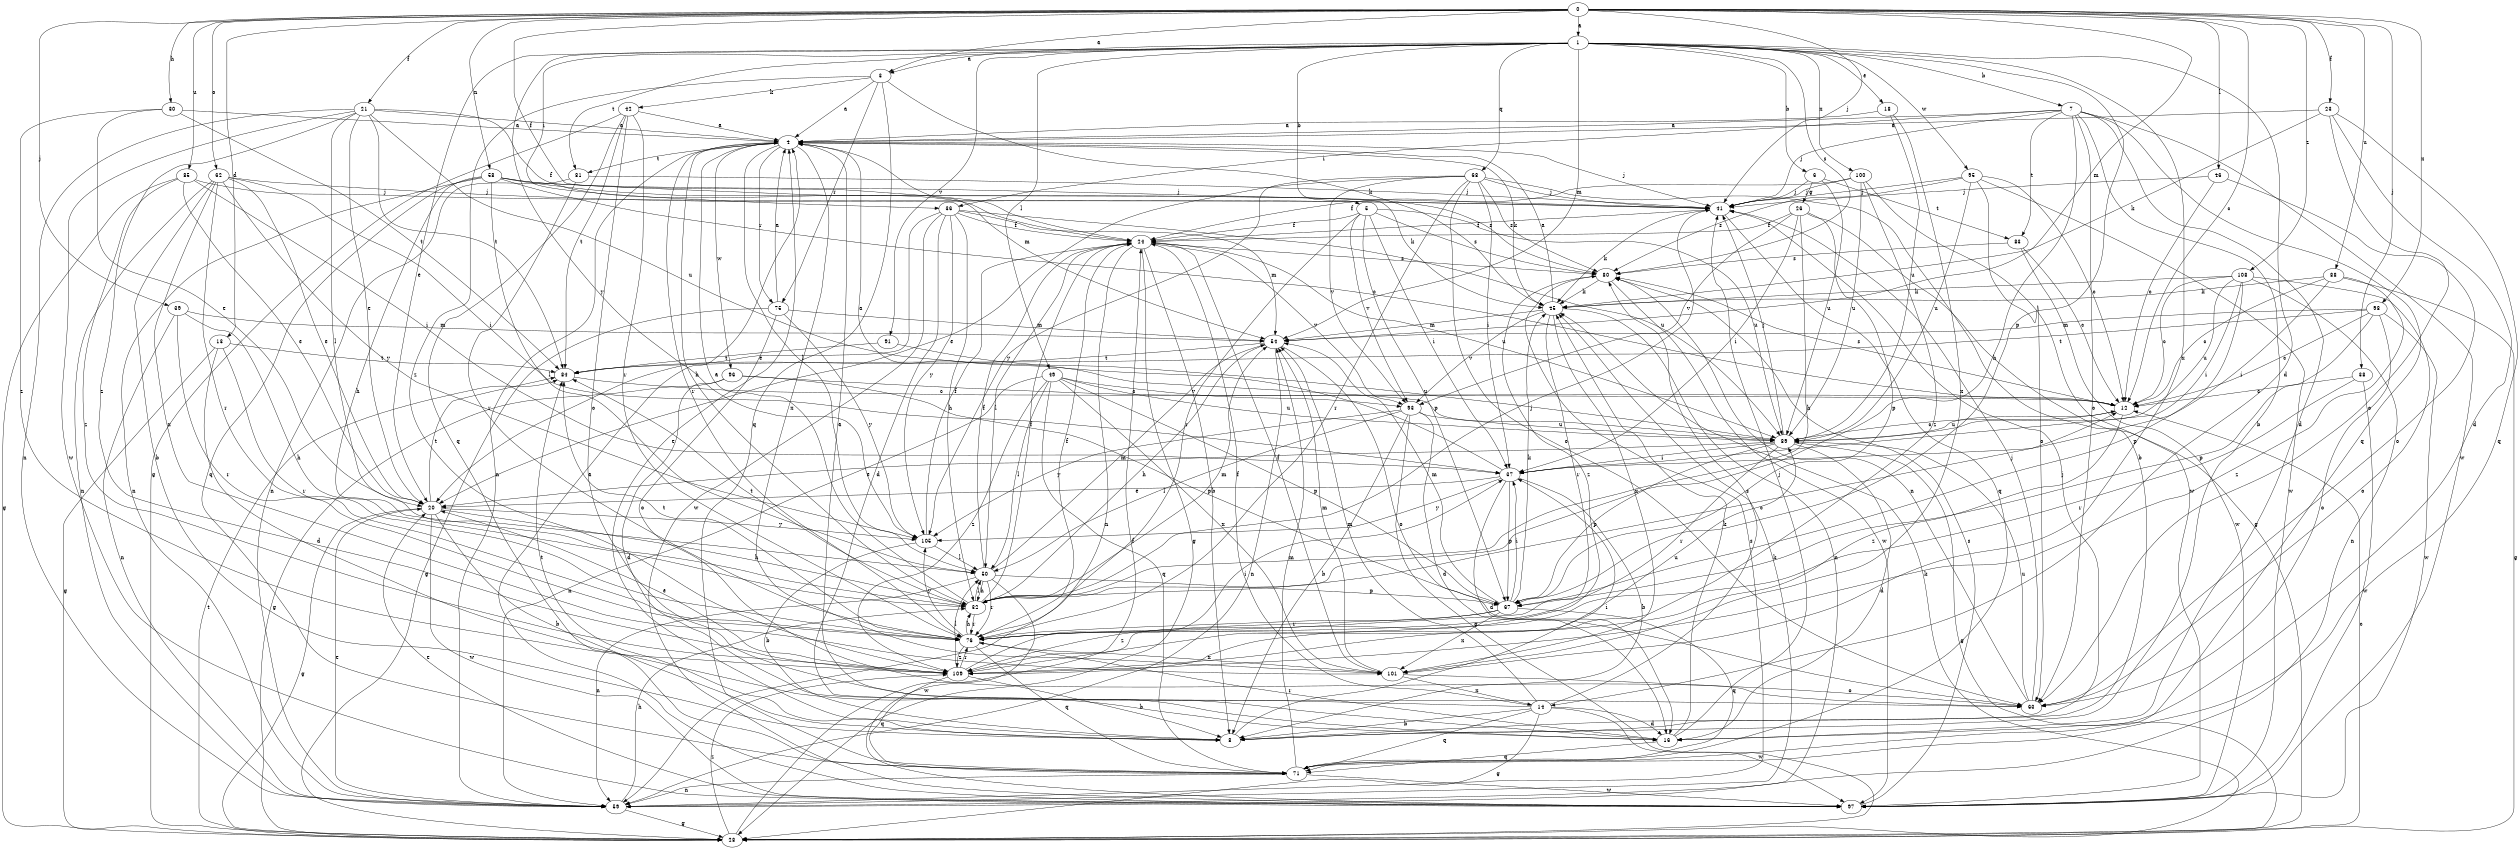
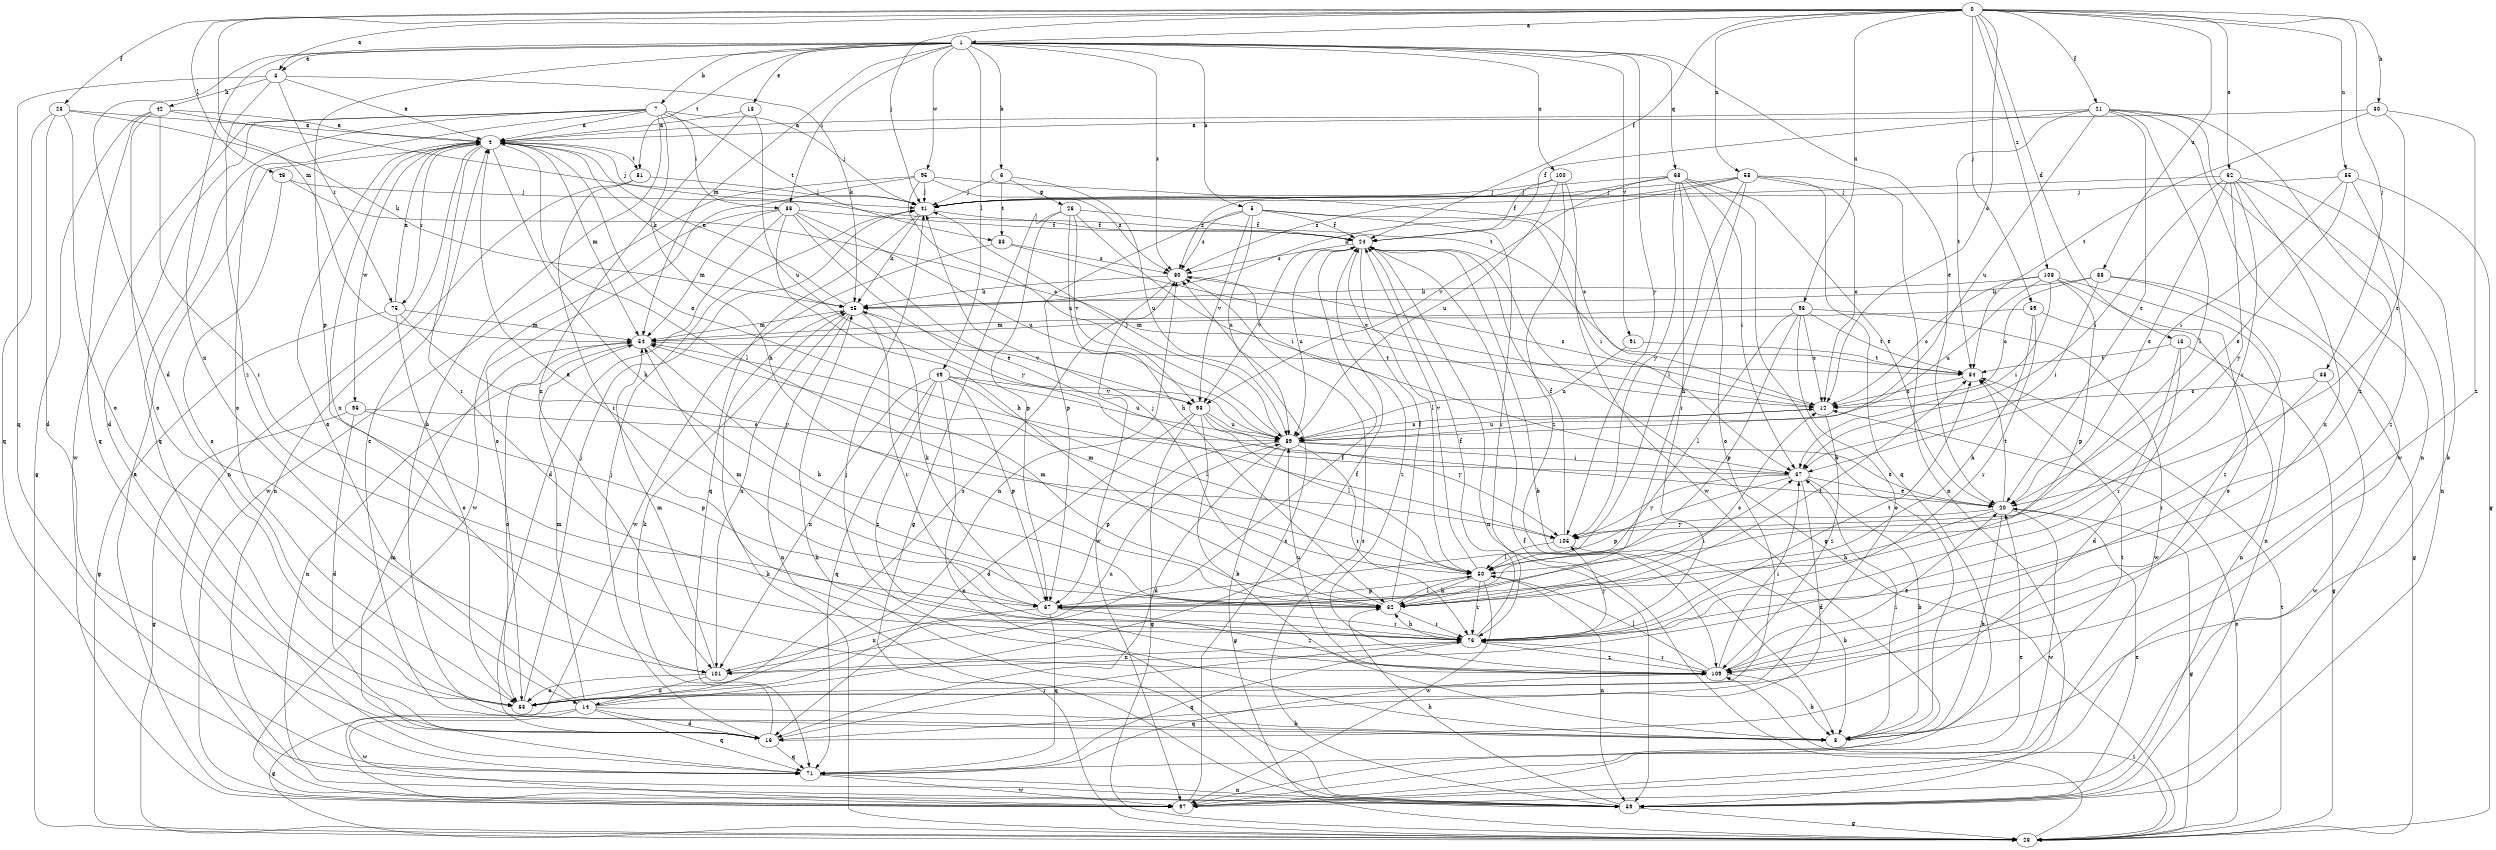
edge "96" -> "12": now "96" -> "89"
edge "50" -> "24": label "f" -> "v"
edge "98" -> "50": added, label "l"
edge "62" -> "76": now "62" -> "50"
